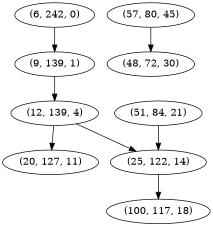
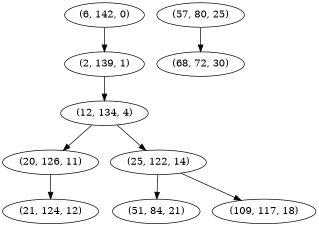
node "(6, 242, 0)": label "(6, 242, 0)" -> "(6, 142, 0)"
node "(57, 80, 45)": label "(57, 80, 45)" -> "(57, 80, 25)"
node "(9, 139, 1)": label "(9, 139, 1)" -> "(2, 139, 1)"
node "(48, 72, 30)": label "(48, 72, 30)" -> "(68, 72, 30)"
node "(12, 139, 4)": label "(12, 139, 4)" -> "(12, 134, 4)"
edge "(51, 84, 21)" -> "(25, 122, 14)": reversed
node "(20, 127, 11)": label "(20, 127, 11)" -> "(20, 126, 11)"
node "(21, 124, 12)": added
node "(100, 117, 18)": label "(100, 117, 18)" -> "(109, 117, 18)"
